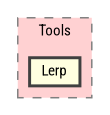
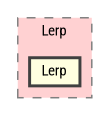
cluster "Tools": label "Tools" -> "Lerp"
